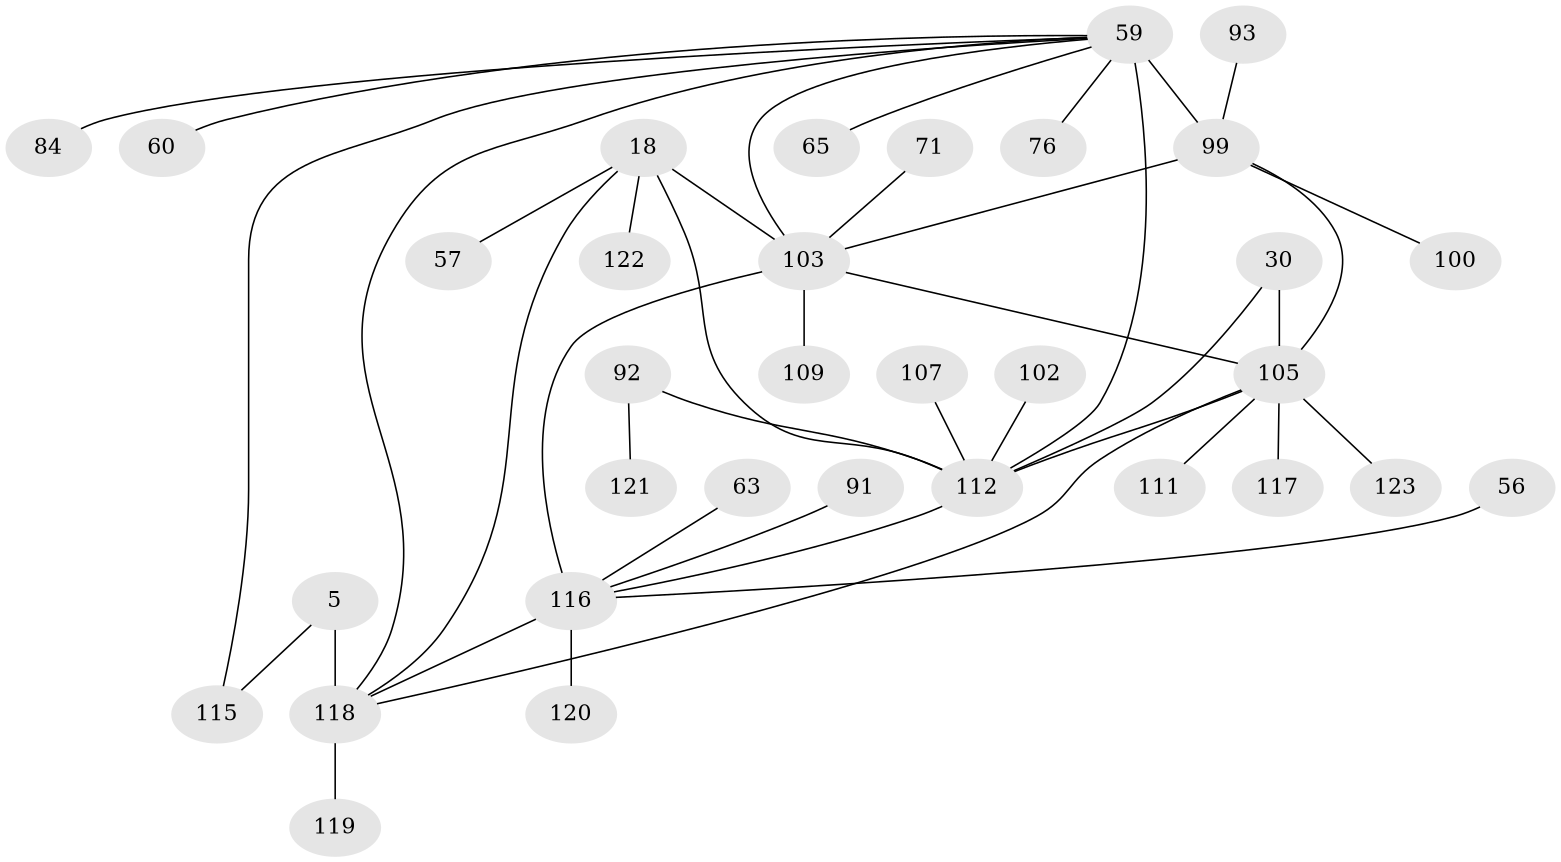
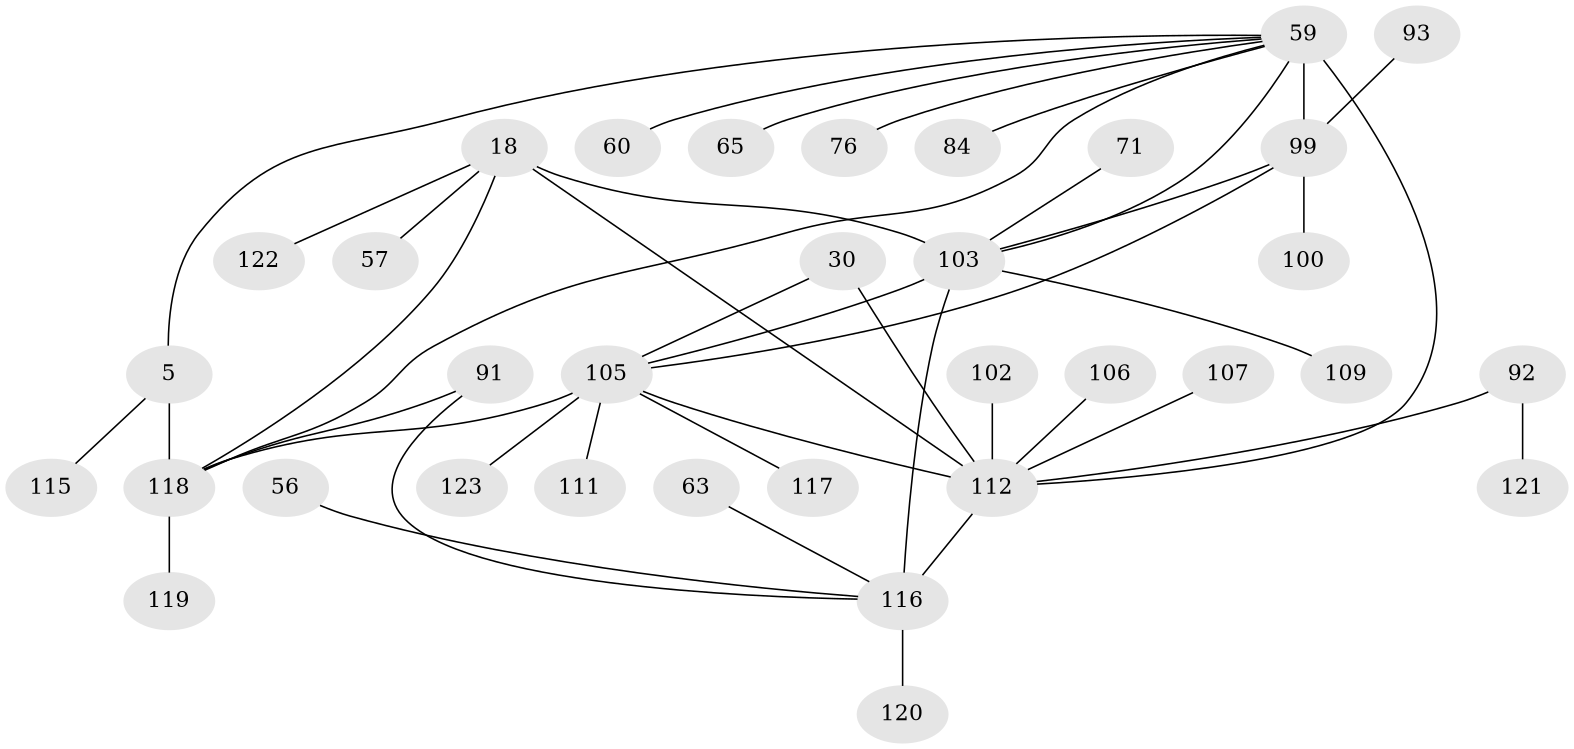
edge "59" -- "115": now "59" -- "5"
node "106": added
edge "116" -- "118": now "91" -- "118"
